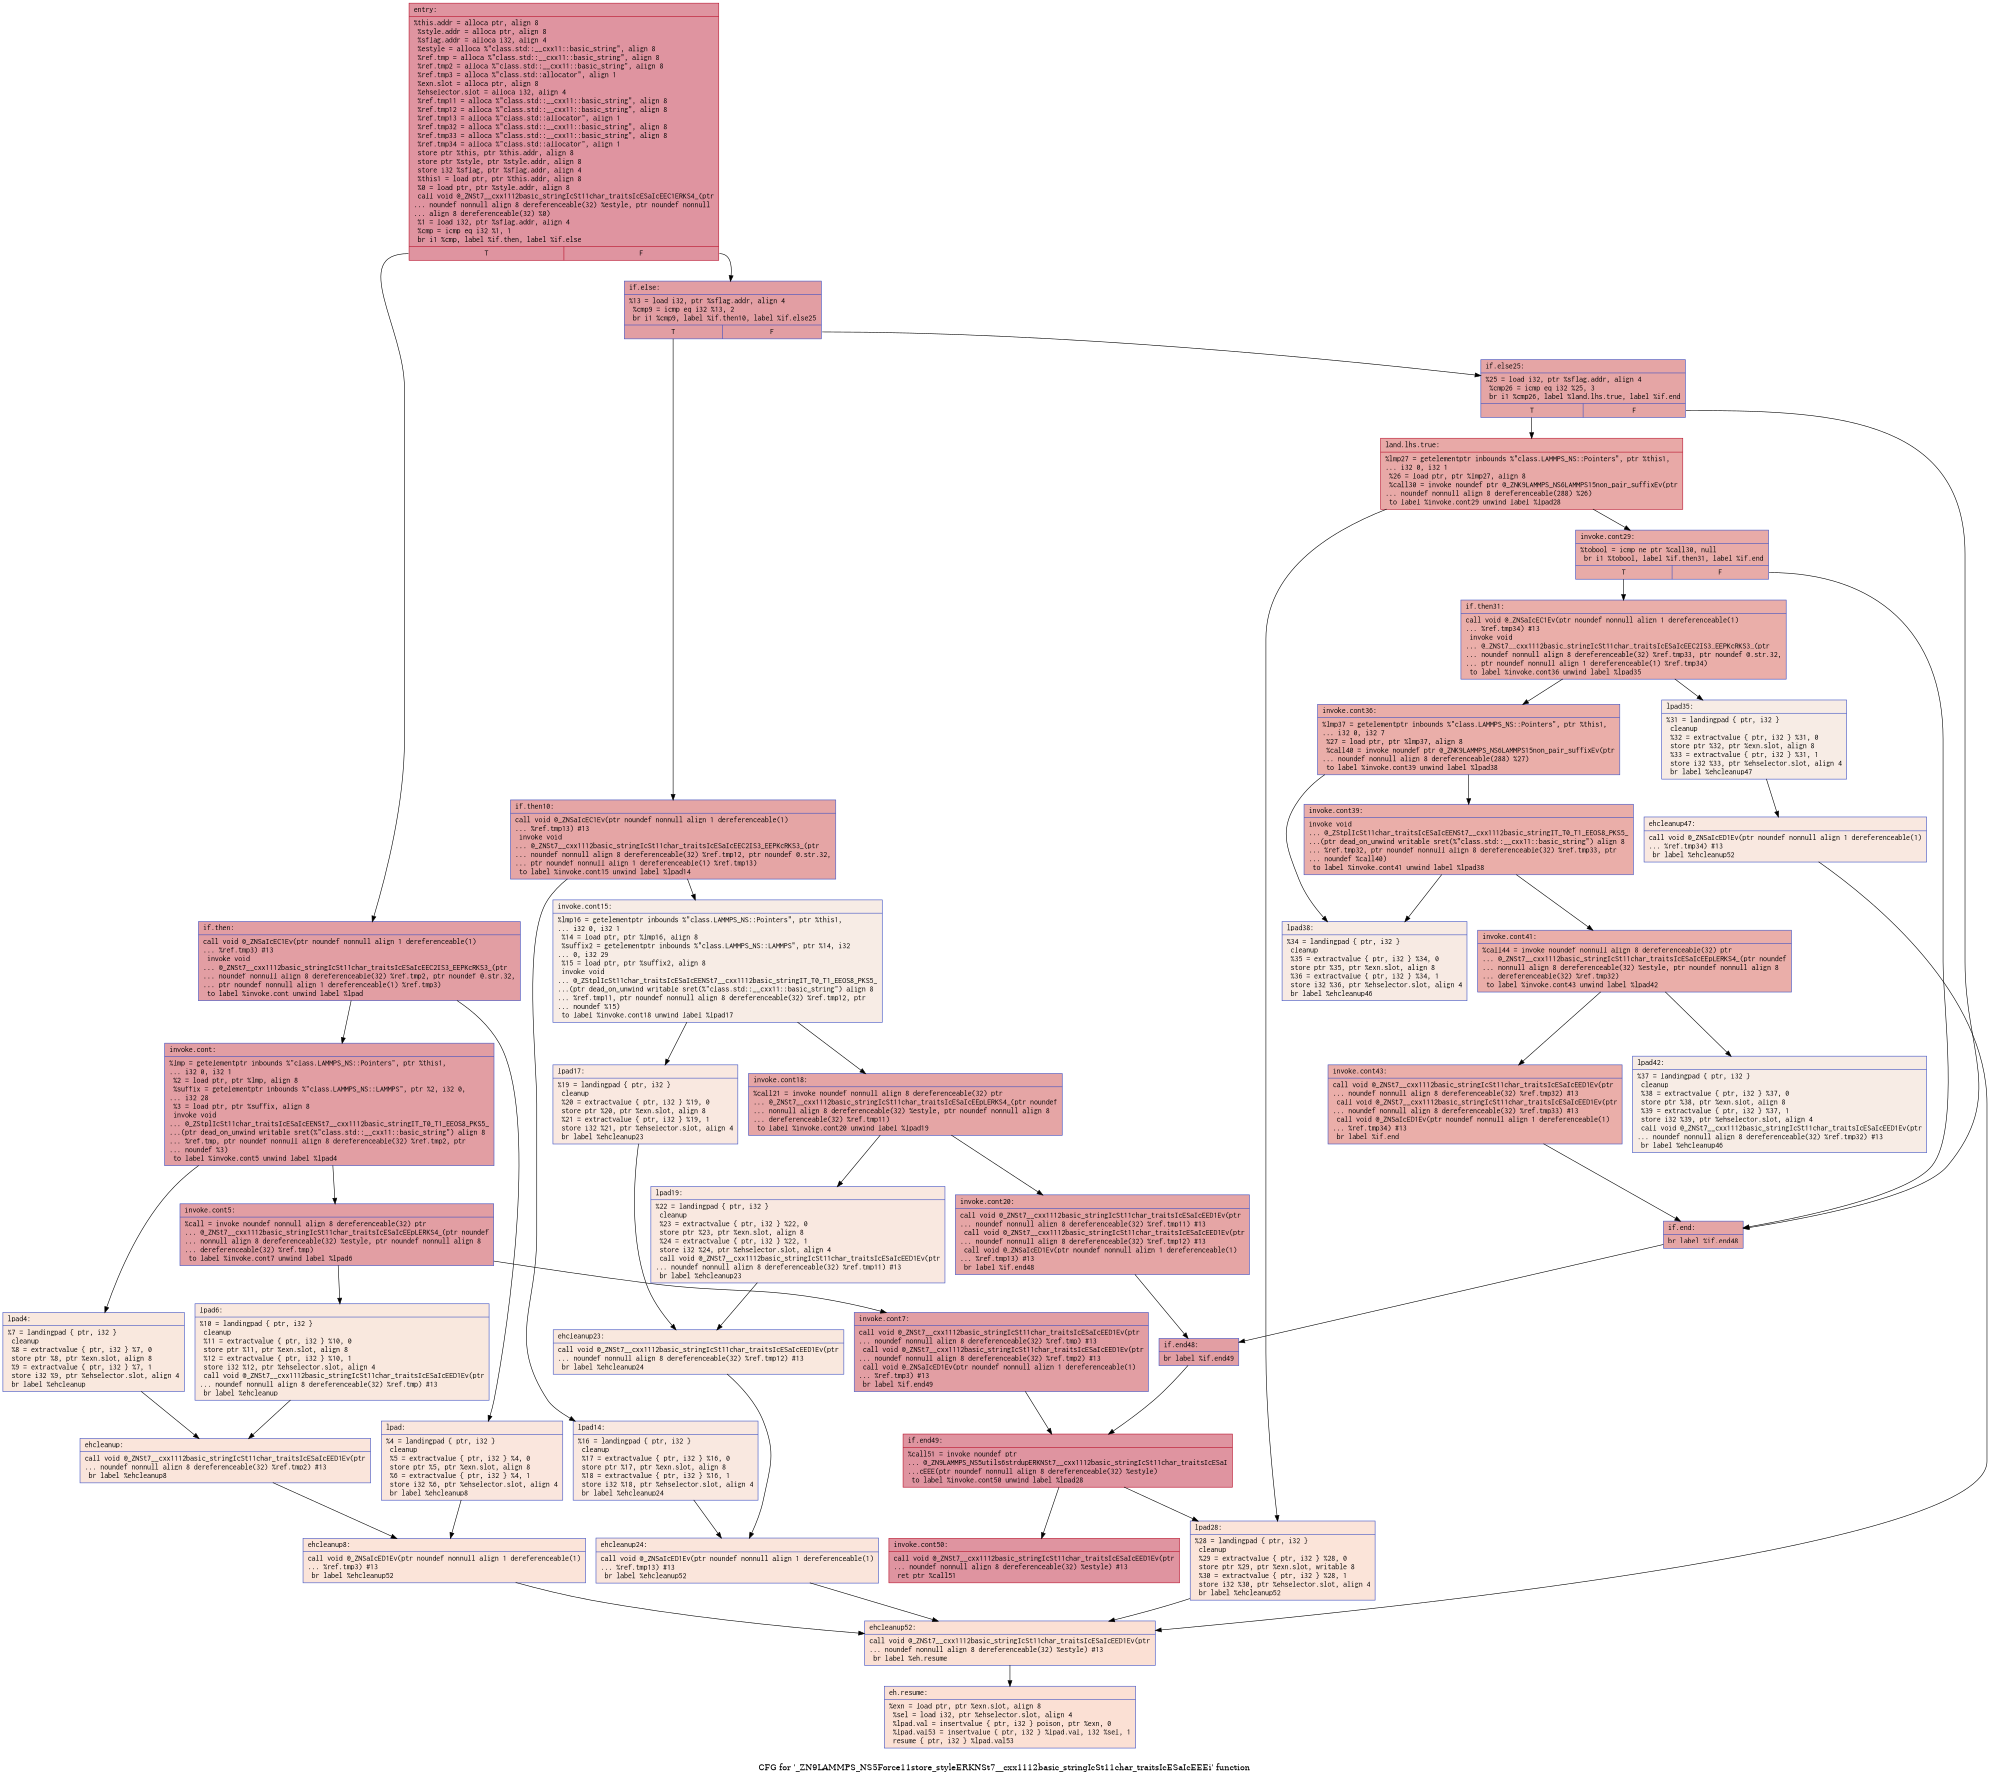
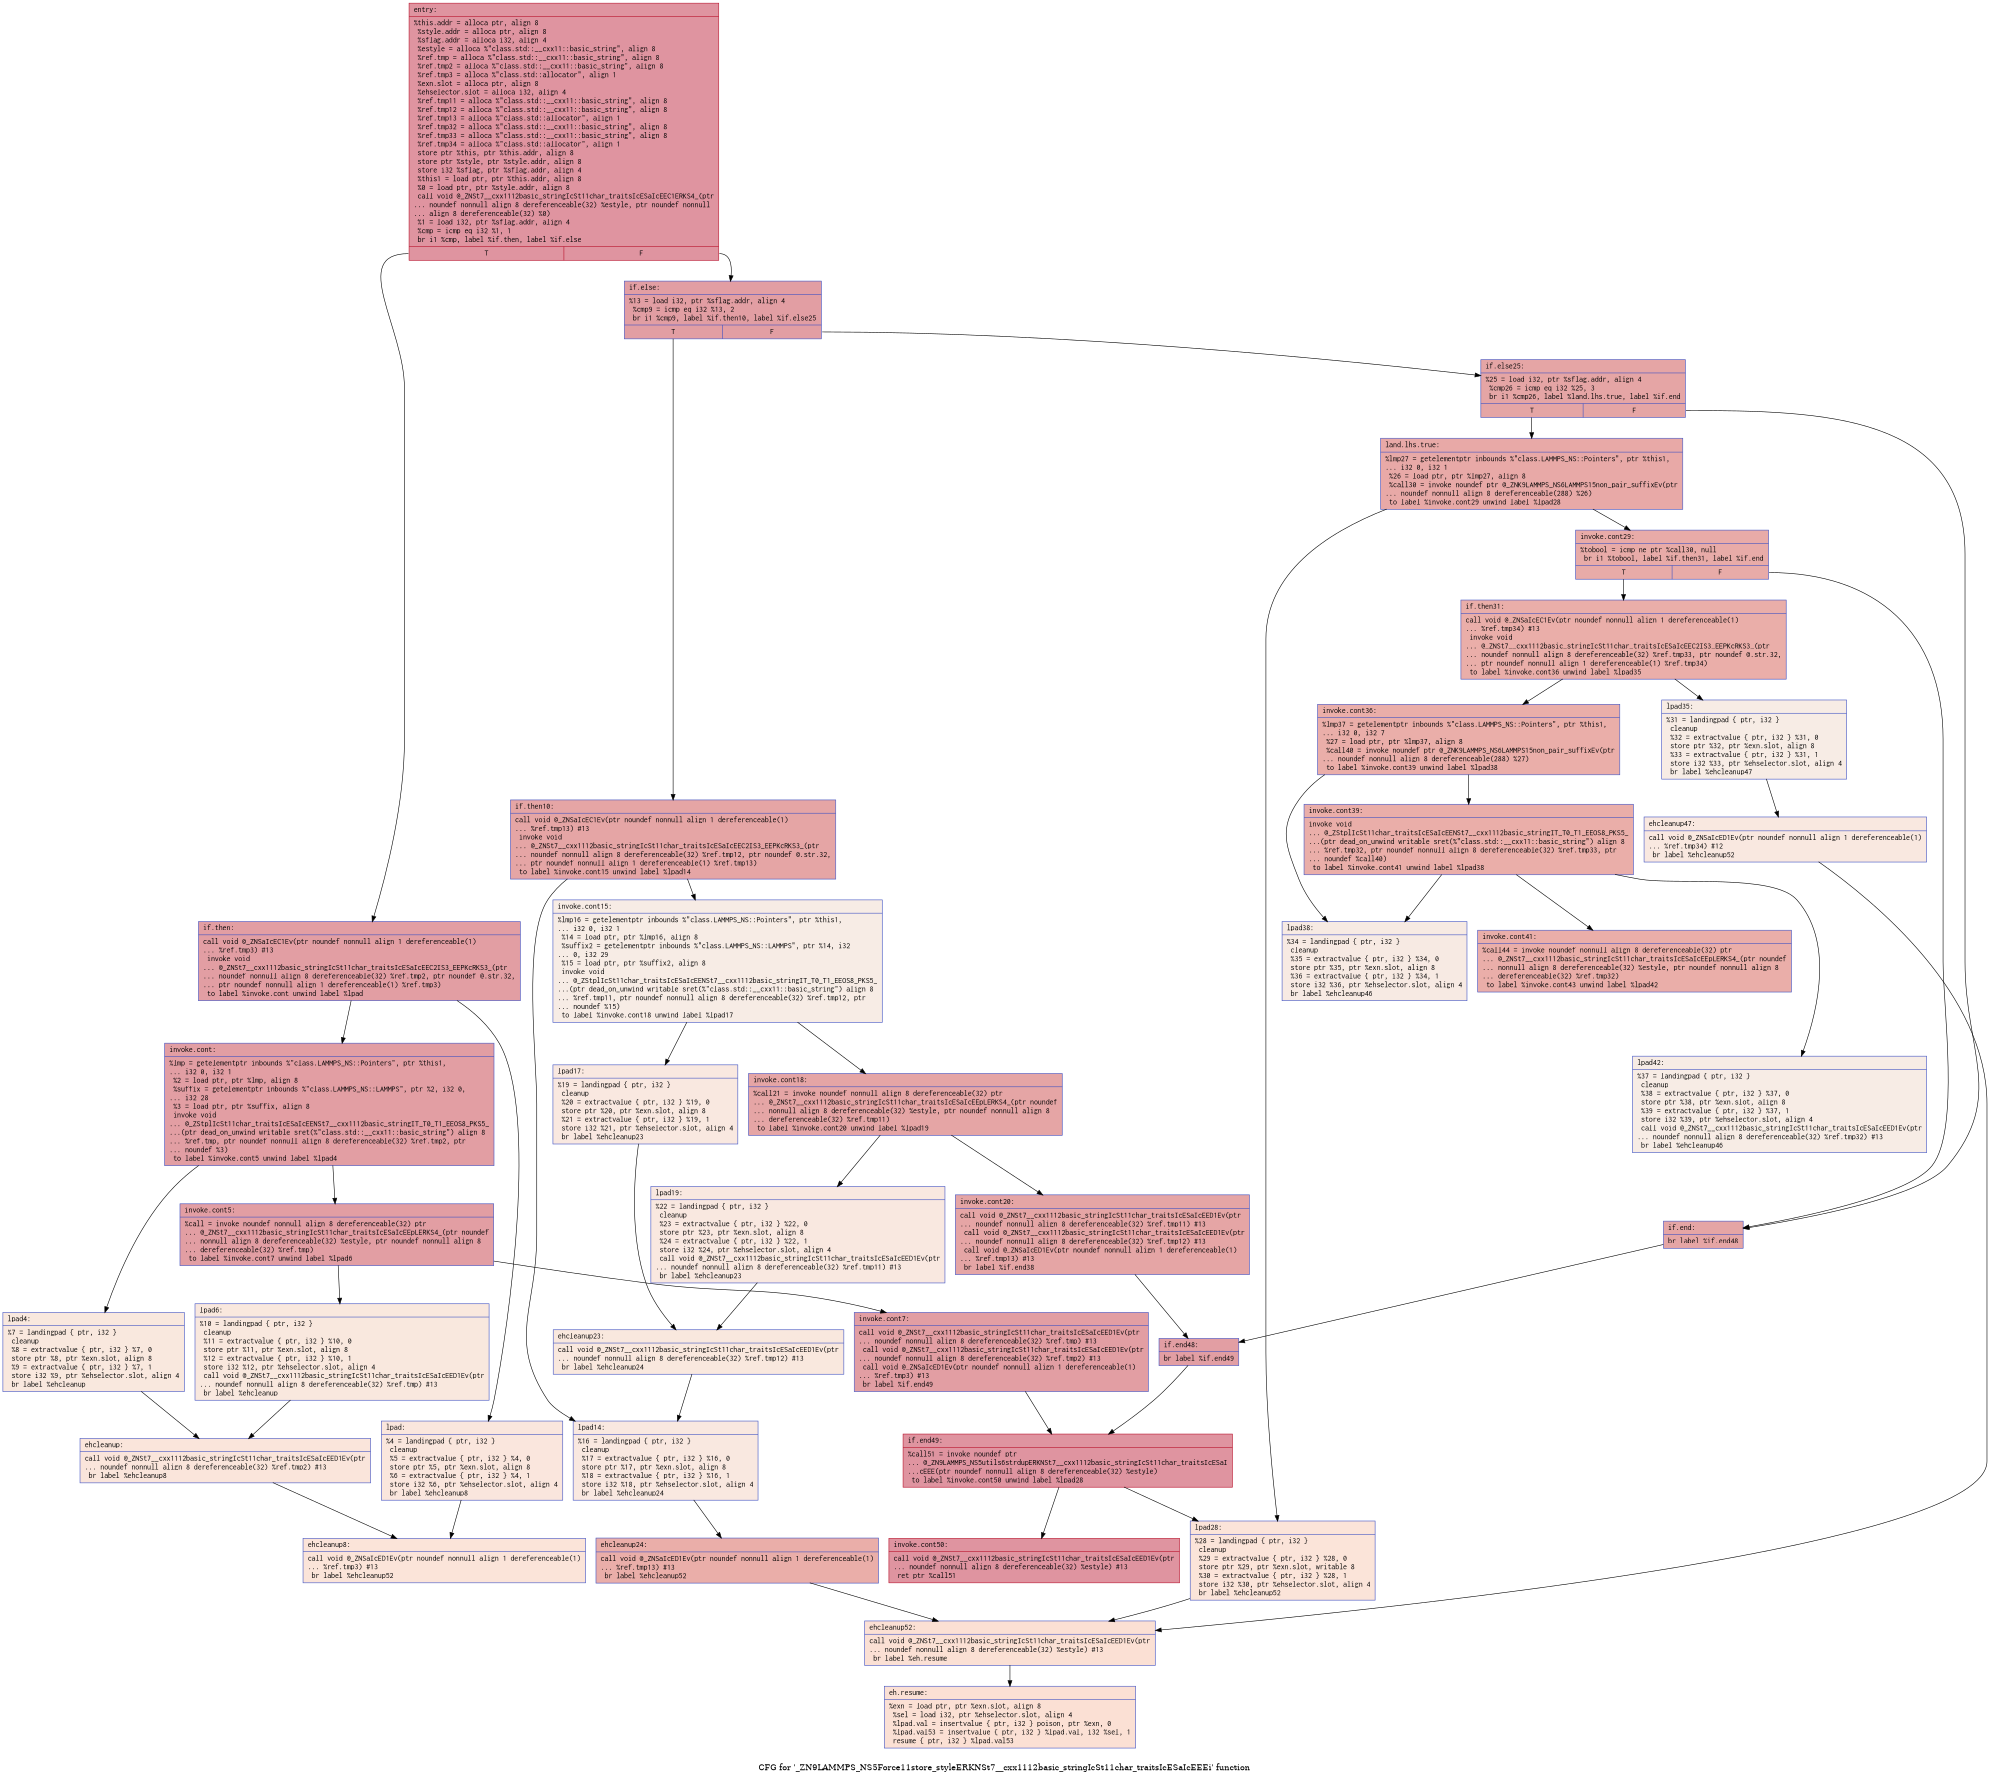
node "land.lhs.true:": color #b70d28ff -> #3d50c3ff
node "ehcleanup47:": text "... %ref.tmp34) #13" -> "... %ref.tmp34) #12"
edge "invoke.cont41:" -> "lpad42:": now "invoke.cont39:" -> "lpad42:"
node "invoke.cont43:": removed
node "invoke.cont20:": text "br label %if.end48" -> "br label %if.end38"
edge "ehcleanup23:" -> "ehcleanup24:": now "ehcleanup23:" -> "lpad14:"
node "ehcleanup24:": fillcolor #f4c5ad70 -> #d0473d70
edge "ehcleanup8:" -> "ehcleanup52:": removed
